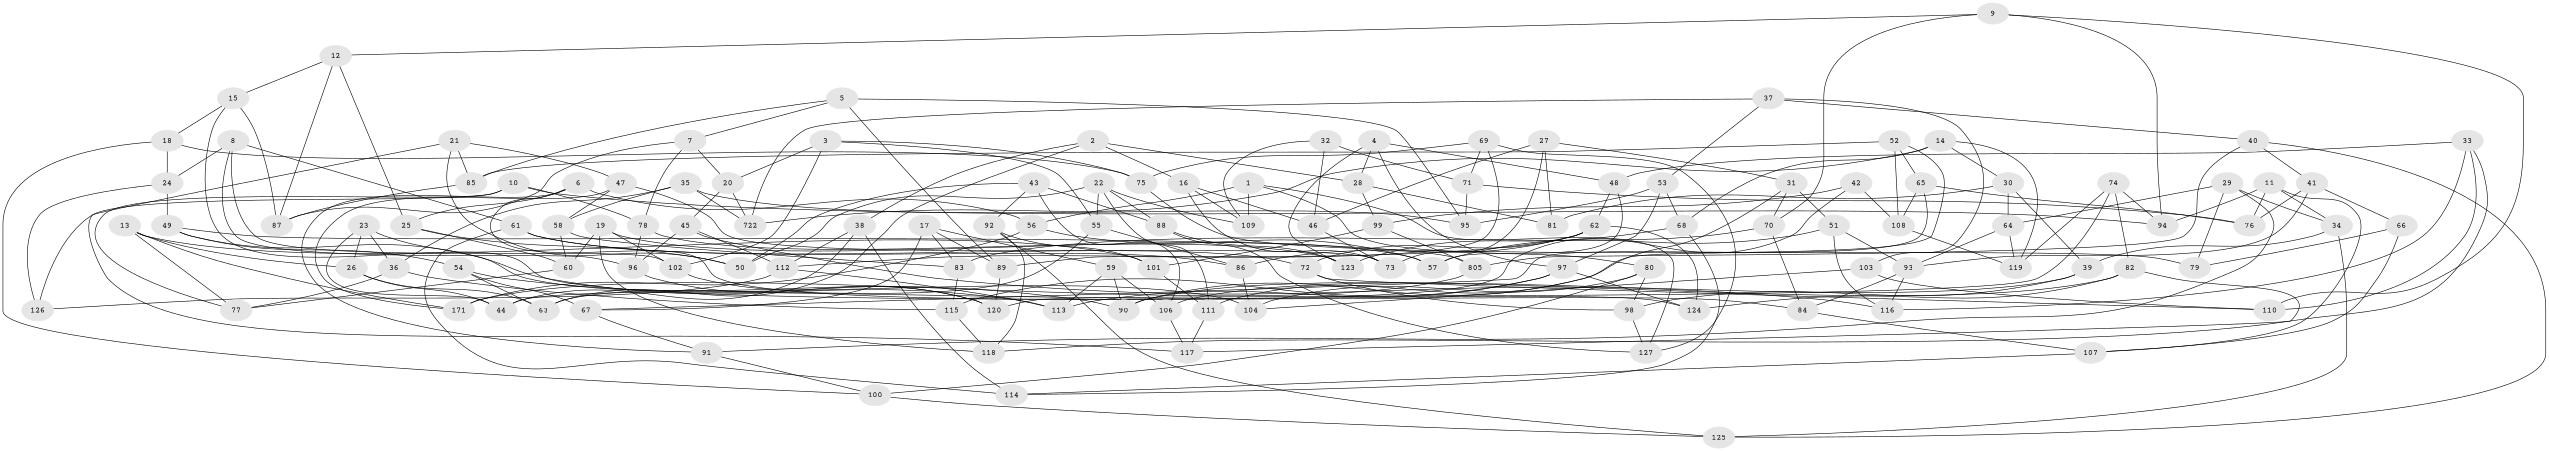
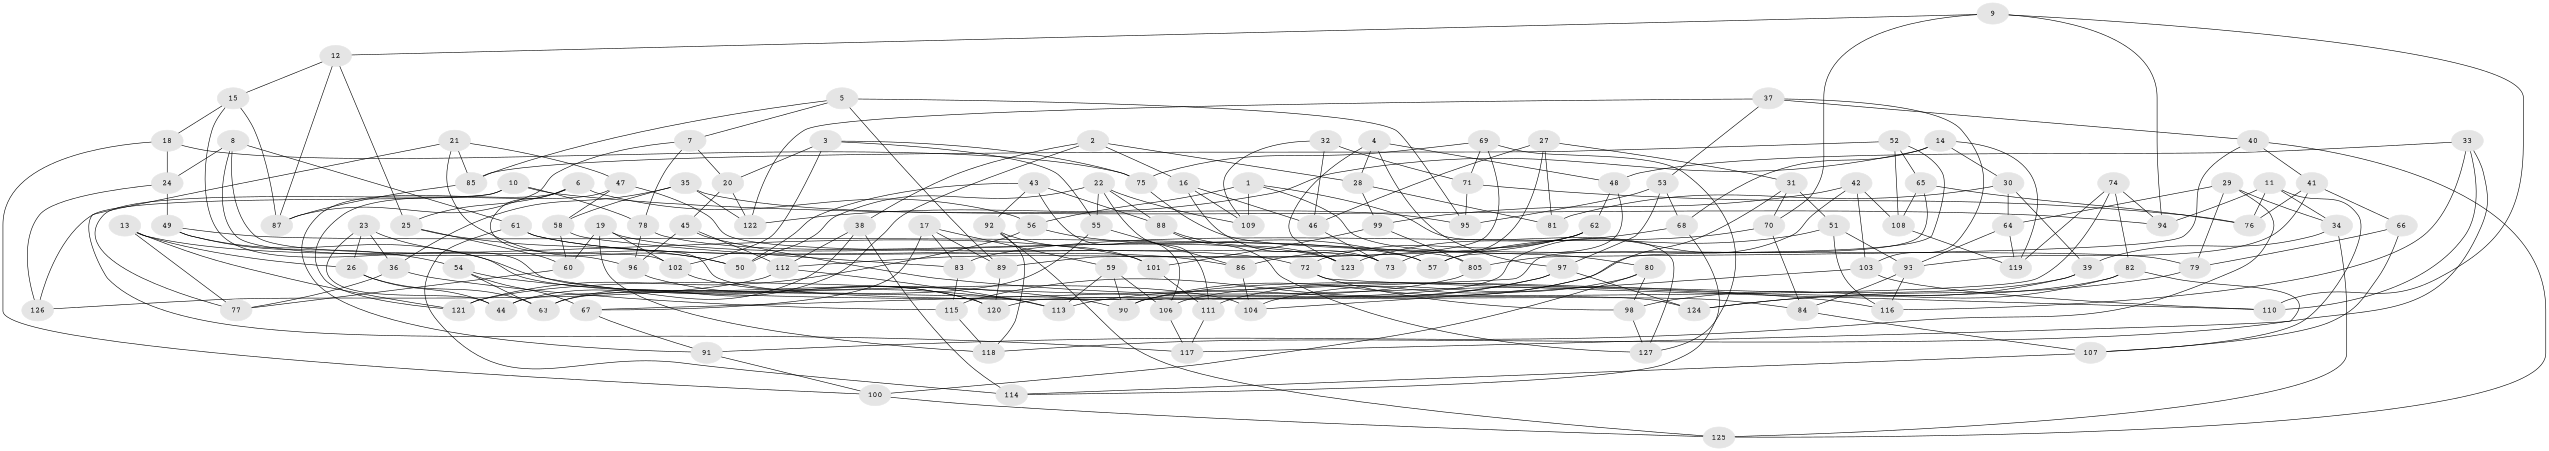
node "722": label "722" -> "122"
edge "42" -- "103": added
edge "62" -- "124": now "79" -- "124"
node "171": label "171" -> "121"
